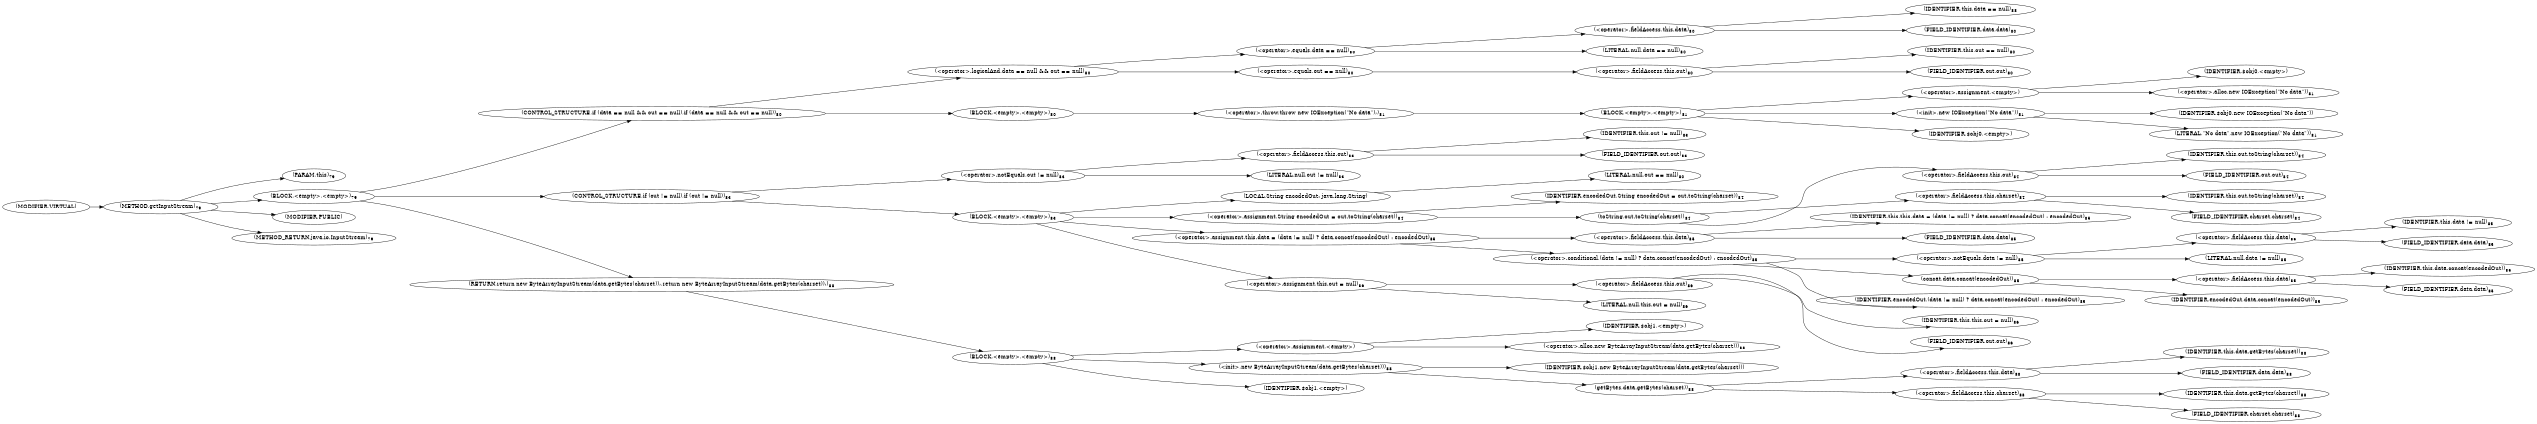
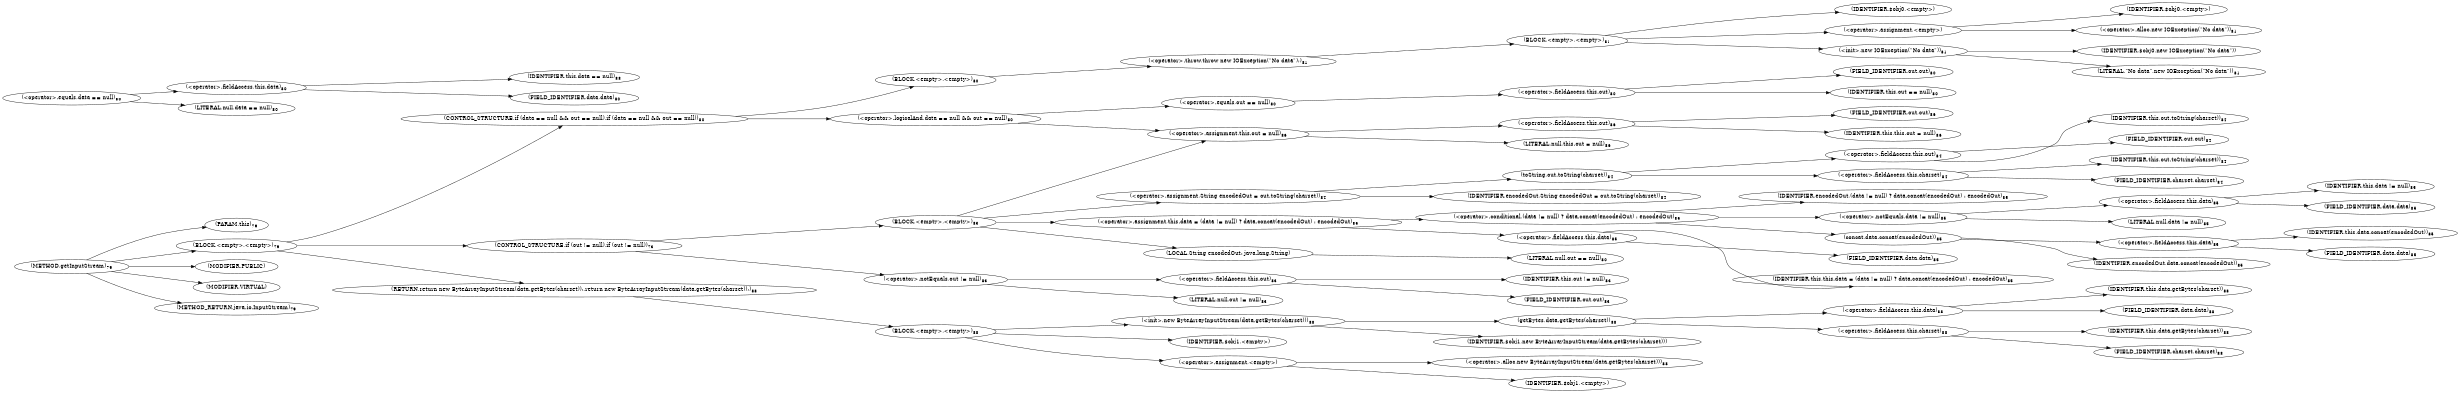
edge "(<operator>.logicalAnd,data == null && out == null)" -> "(<operator>.equals,data == null)": now "(<operator>.logicalAnd,data == null && out == null)" -> "(<operator>.assignment,this.out = null)"
node "(CONTROL_STRUCTURE,if (out != null),if (out != null))": text "83" -> "73"
edge "(MODIFIER,VIRTUAL)" -> "(METHOD,getInputStream)": reversed
